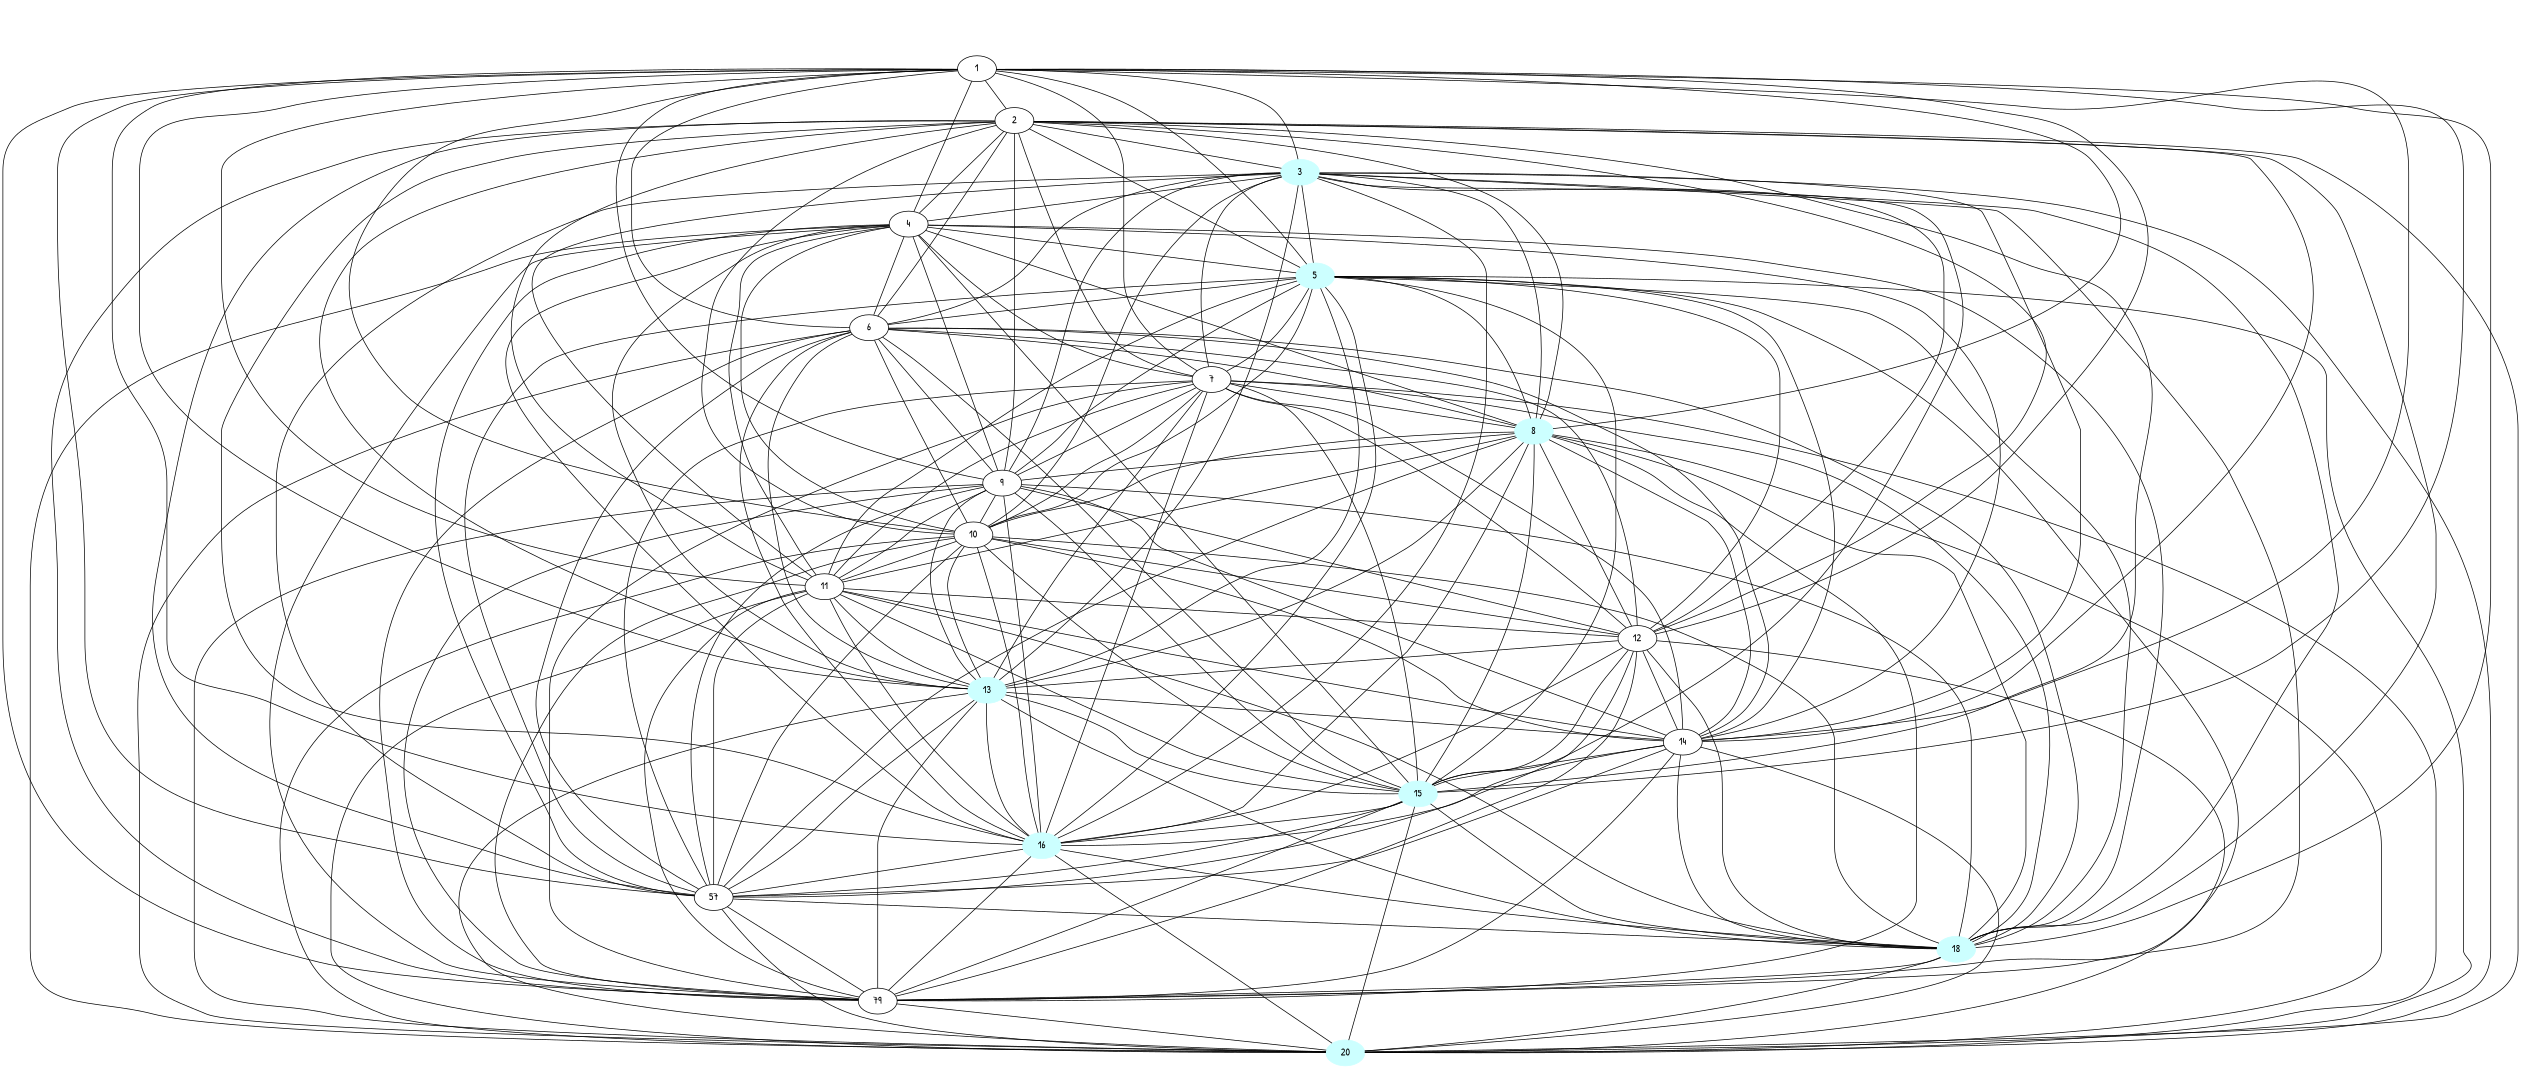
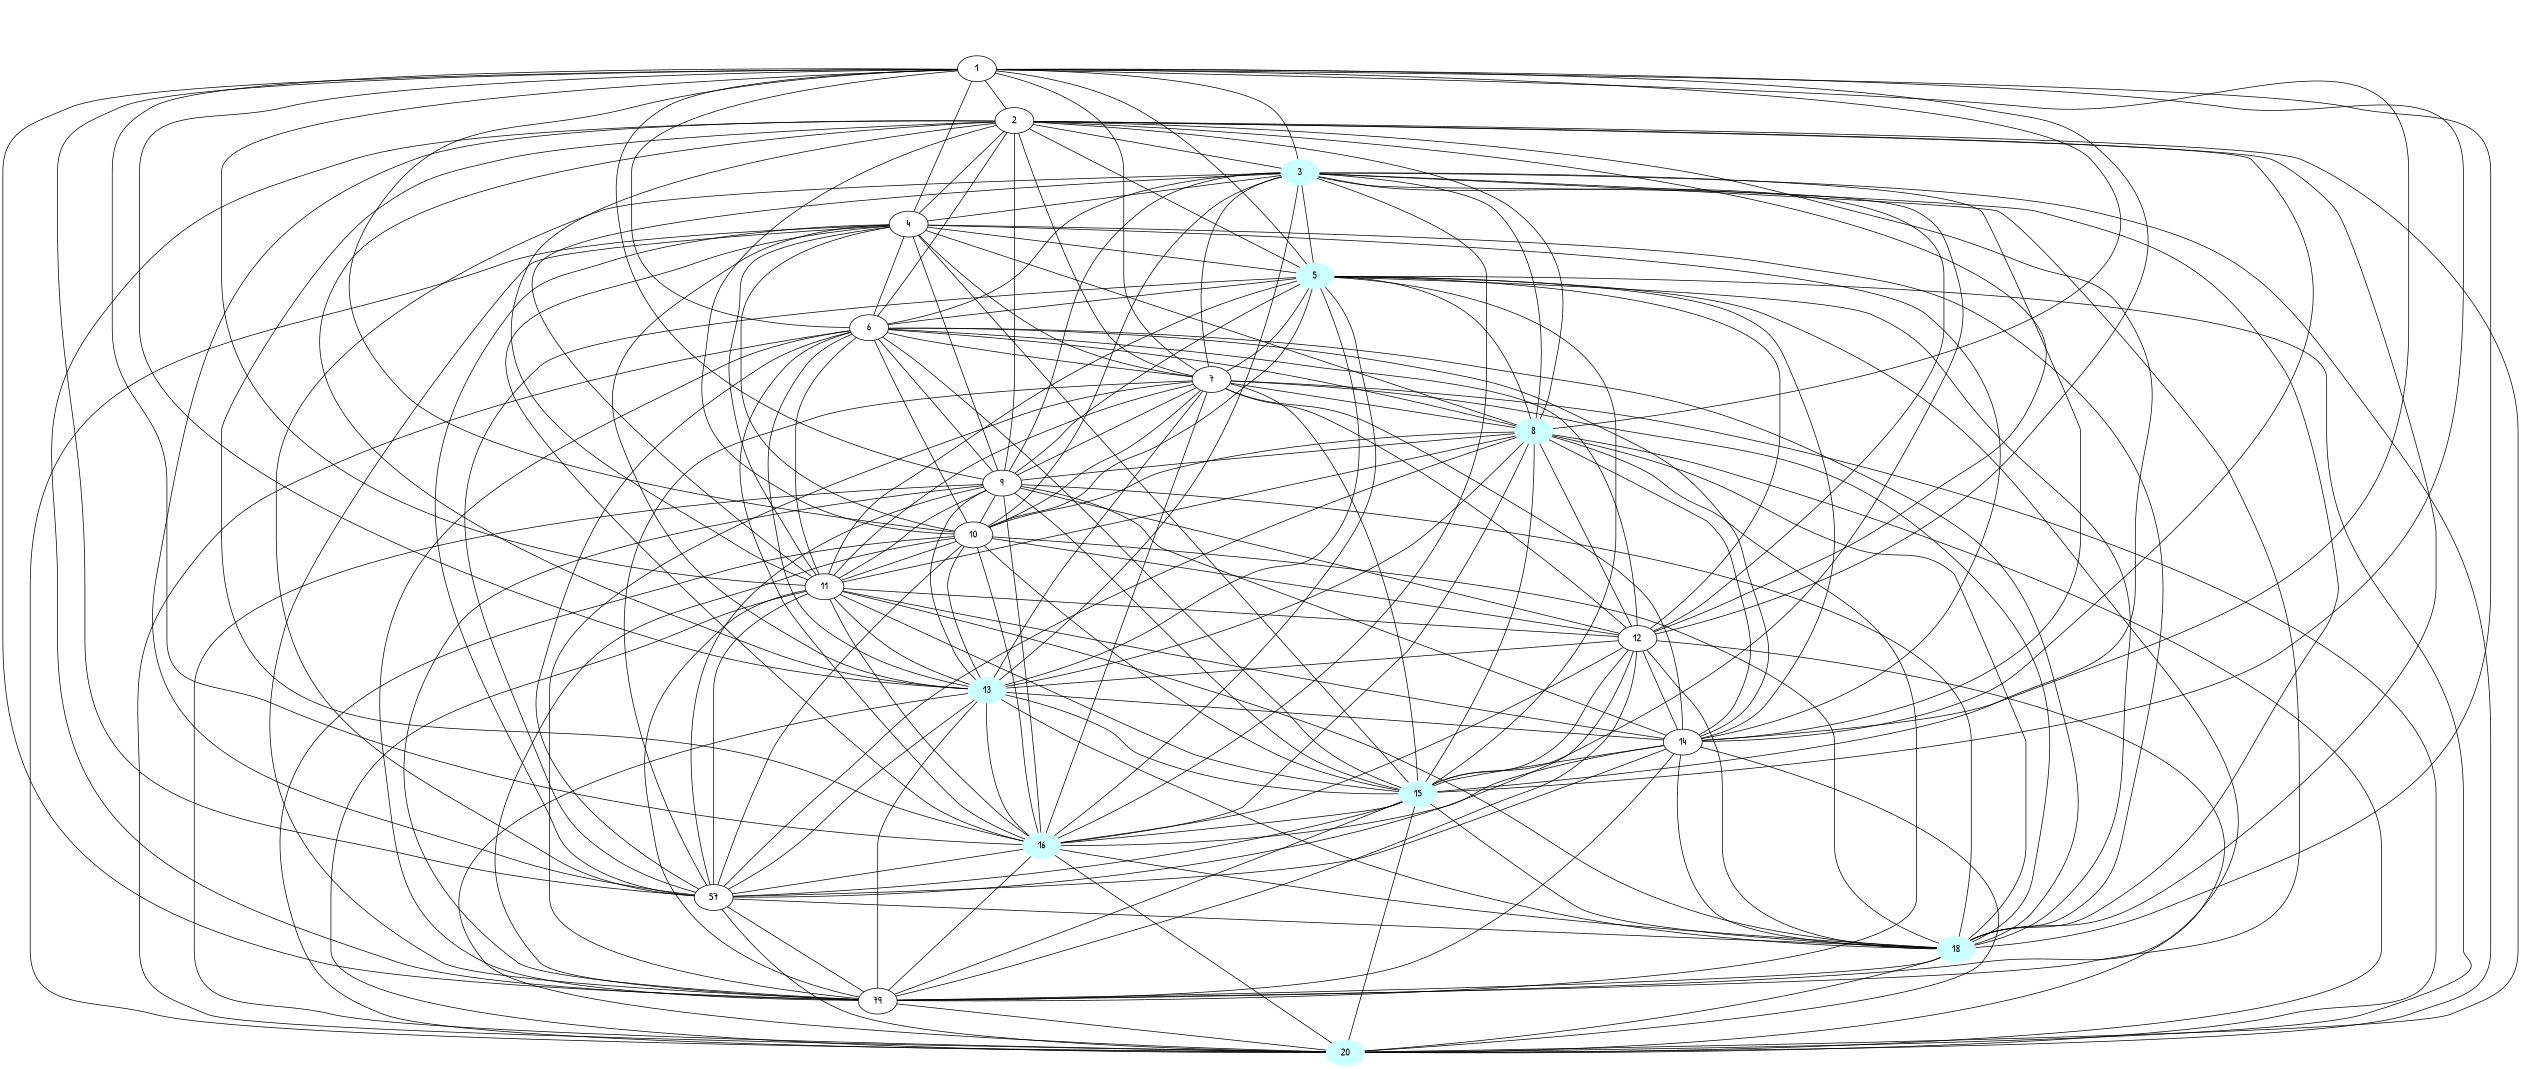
edge "6" -- "7": added
edge "6" -- "11": added
edge "10" -- "14": removed
